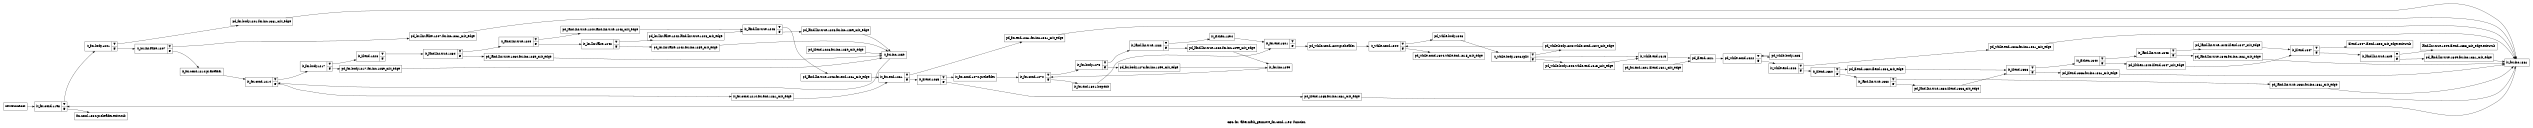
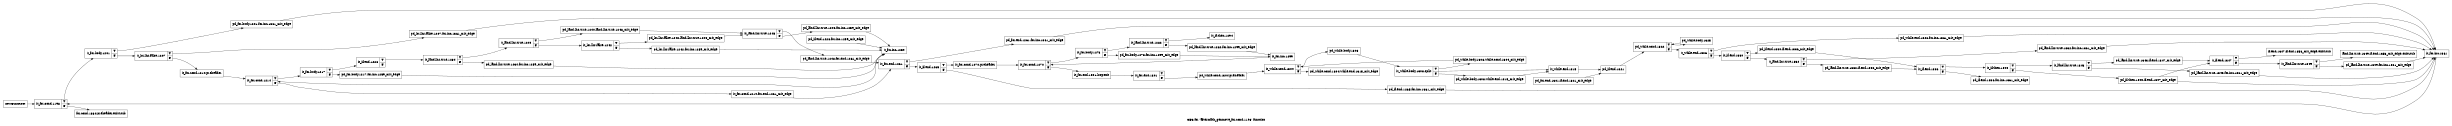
edge "it_if.then.1294" -> "it_for.end.1301": removed
edge "pd_if.end.1336.for.inc.1361_crit_edge" -> "it_for.inc.1361": now "pd_if.then.1340.if.end.1347_crit_edge" -> "it_for.inc.1361"
